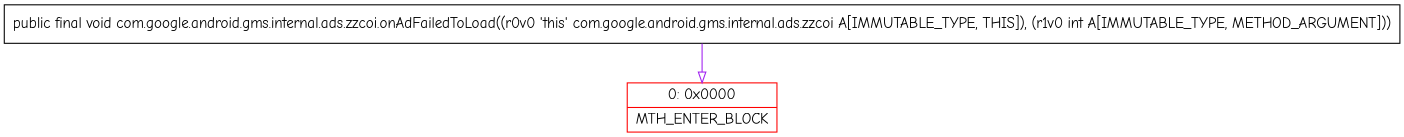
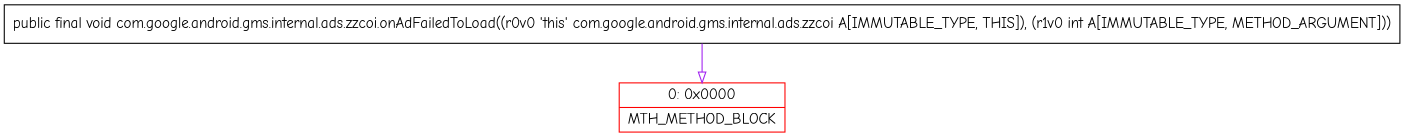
node "0: 0x0000": text "MTH_ENTER_BLOCK" -> "MTH_METHOD_BLOCK"
